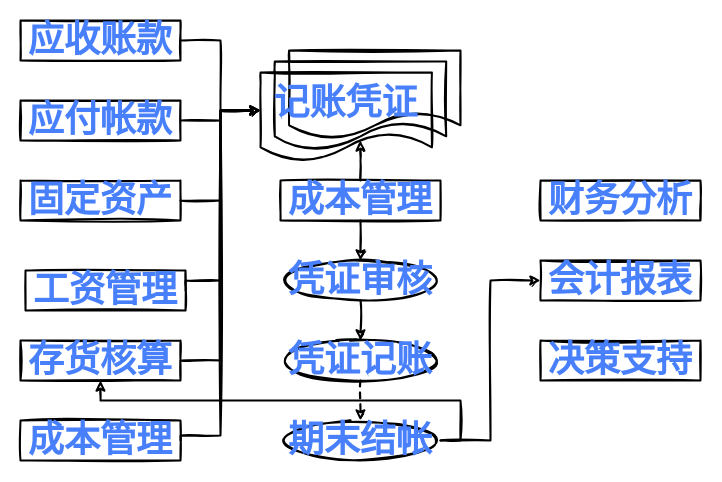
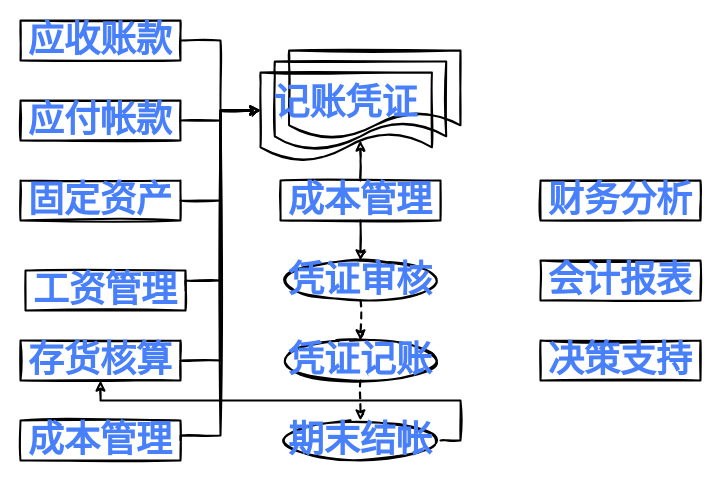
edge "凭证审核" -> "凭证记账": style solid -> dashed
edge "期末结帐" -> "会计报表": removed
